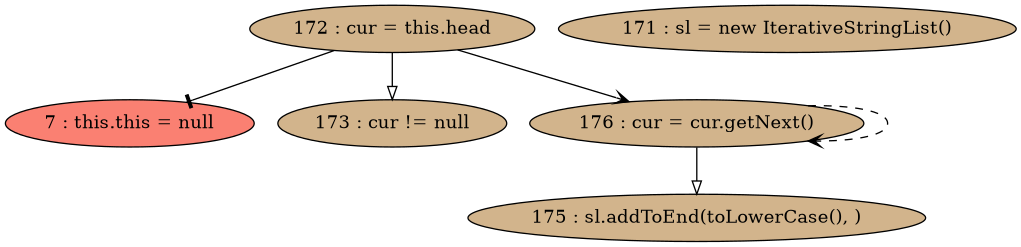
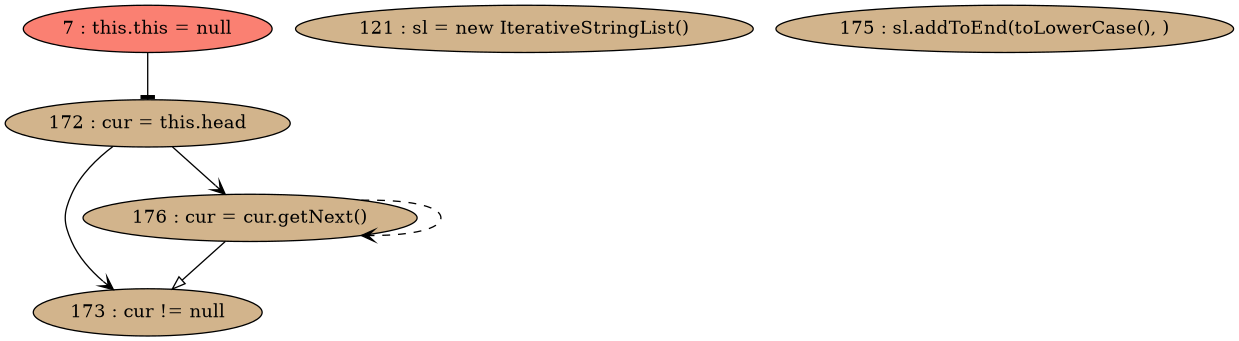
node "171 : sl = new IterativeStringList()": label "171 : sl = new IterativeStringList()" -> "121 : sl = new IterativeStringList()"
edge "172 : cur = this.head" -> "173 : cur != null": arrowhead onormal -> vee
edge "172 : cur = this.head" -> "7 : this.this = null": reversed
edge "176 : cur = cur.getNext()" -> "175 : sl.addToEnd(toLowerCase(), )": now "176 : cur = cur.getNext()" -> "173 : cur != null"
